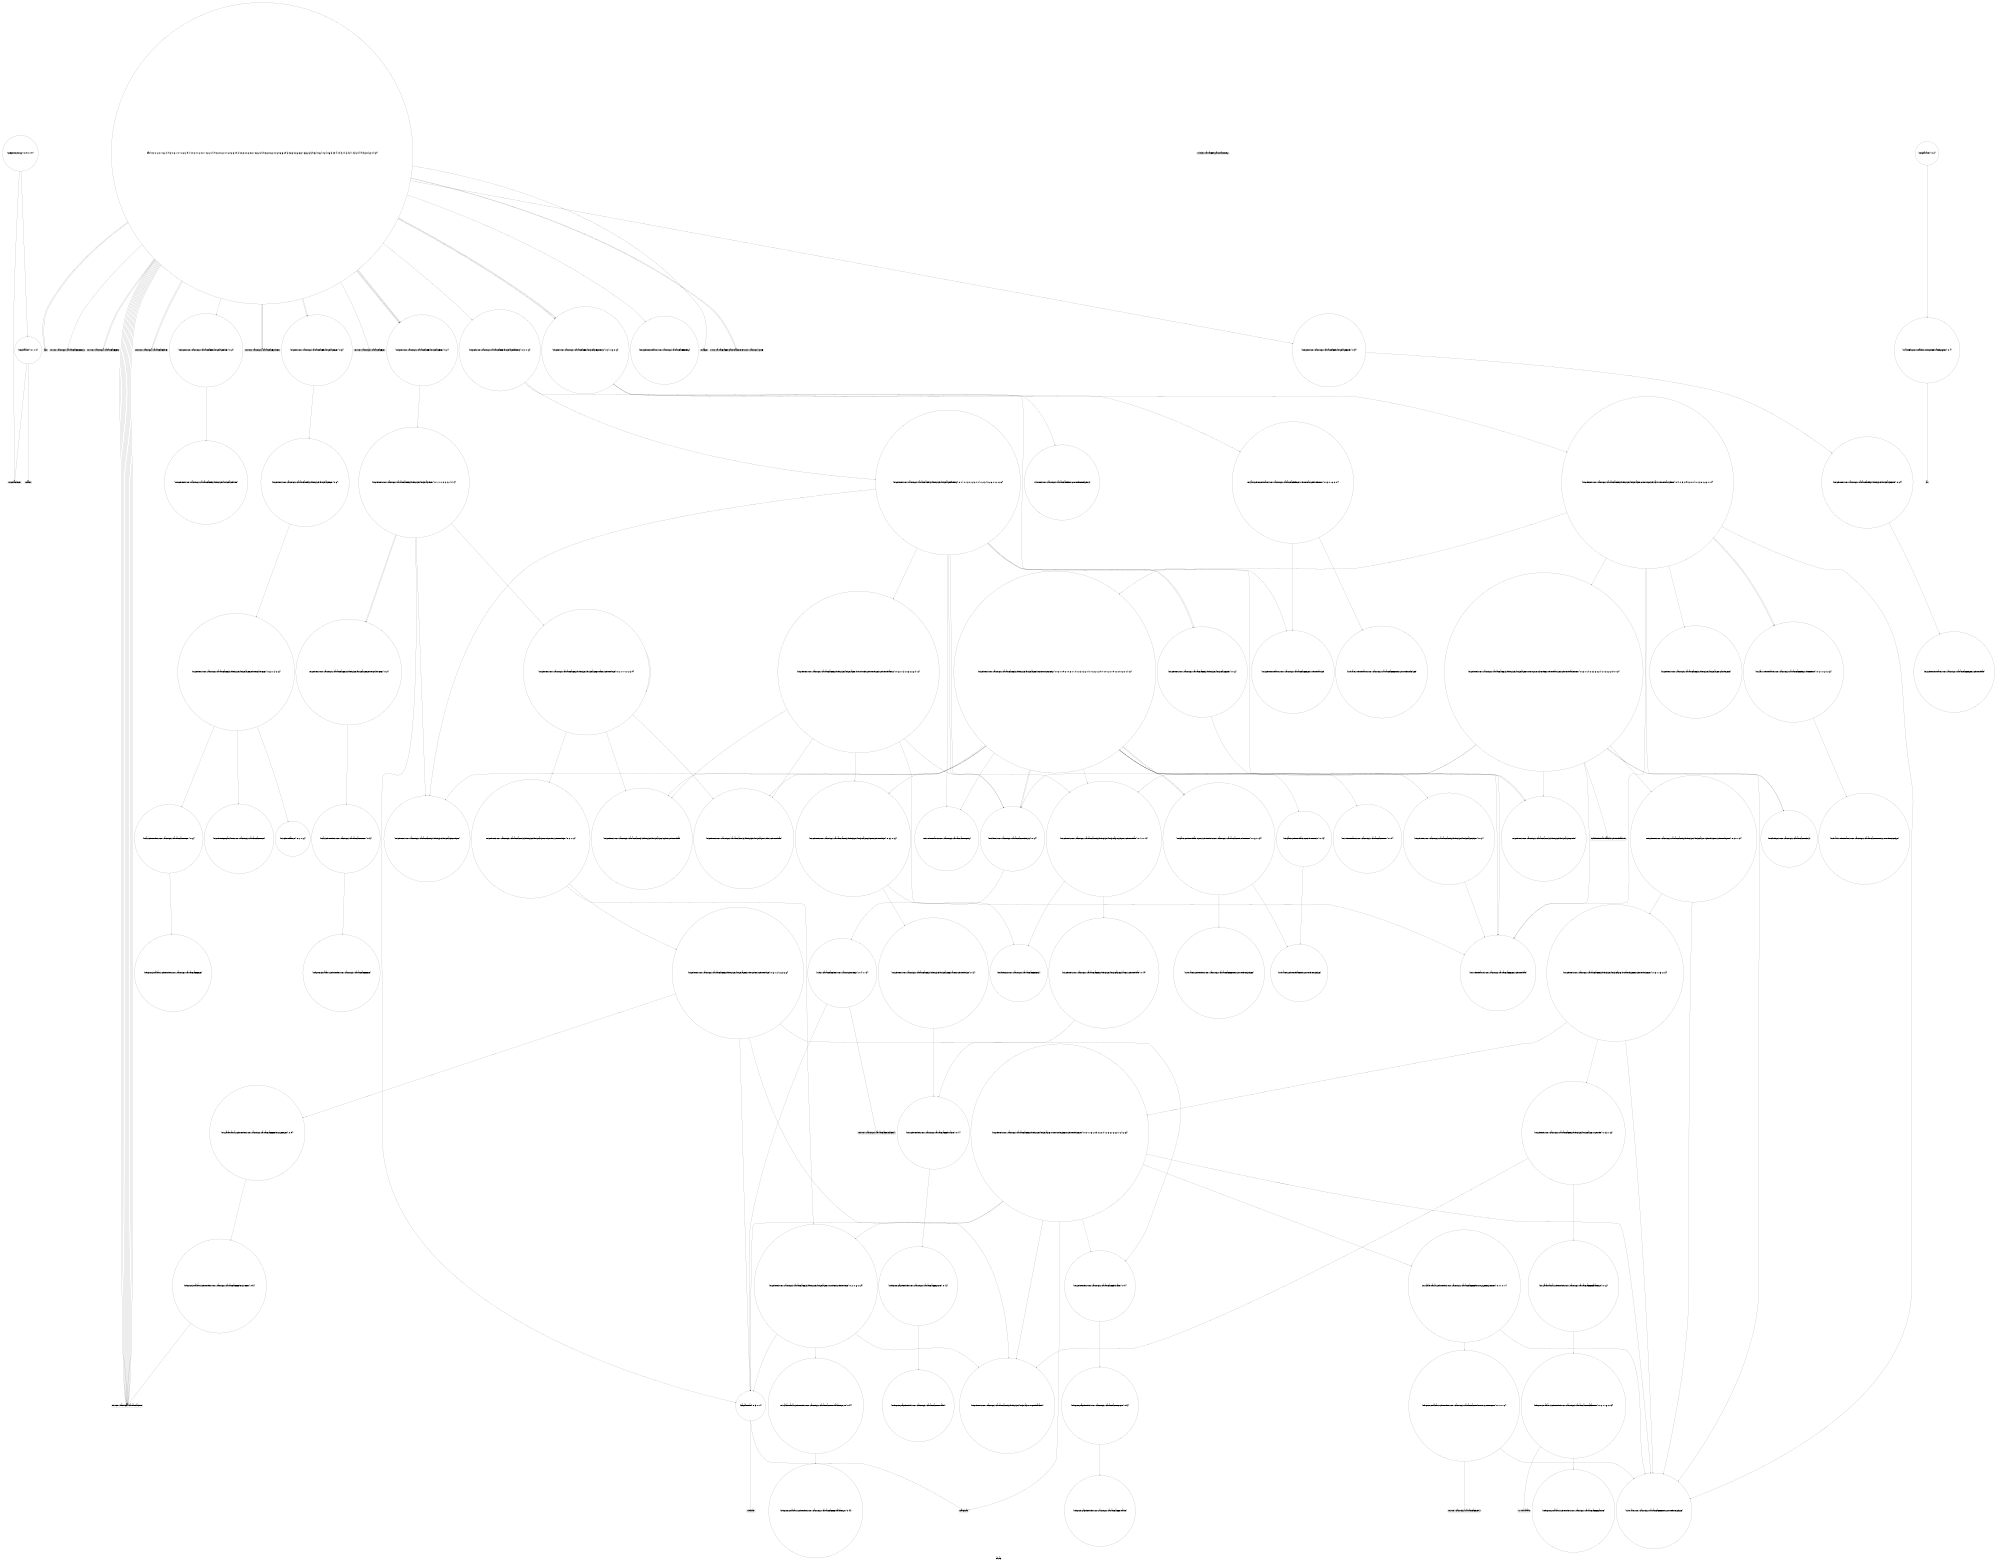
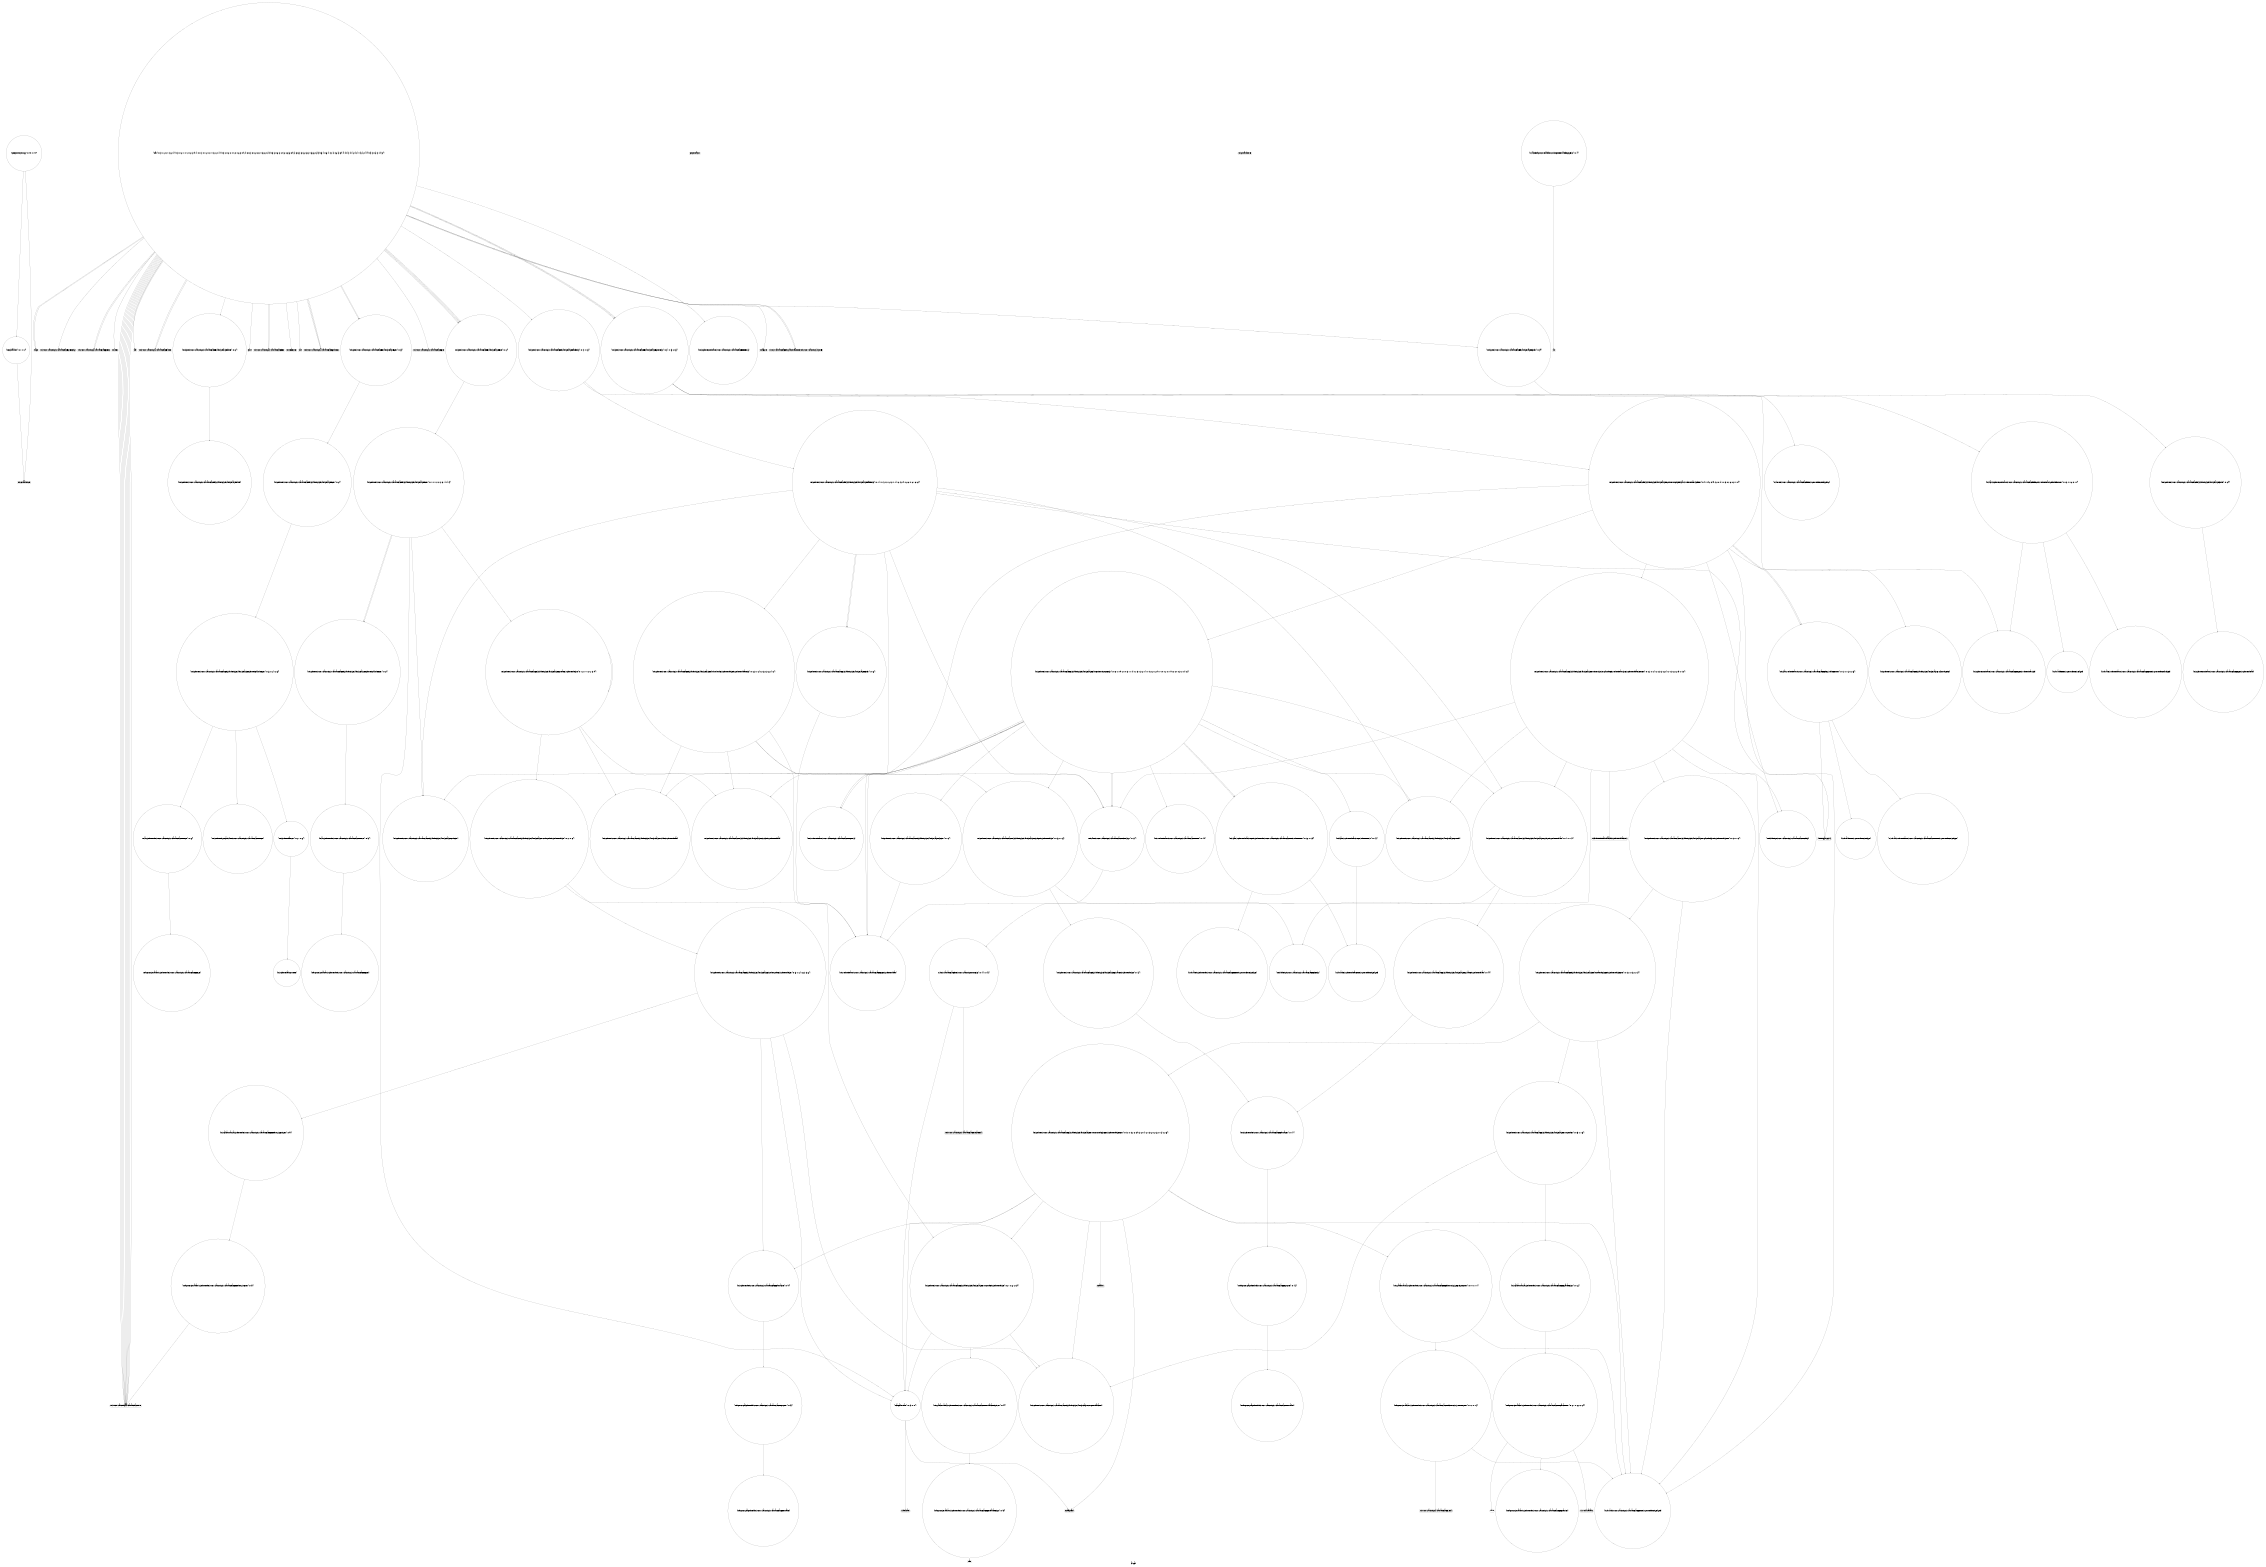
node "__gxx_personality_v0": added
node "_ZSt4endlIcSt11char_traitsIcEERSt13basic_ostreamIT_T0_ES6_": removed
node "_ZNSt8ios_base4InitD1Ev": added
node "{__cxx_global_var_init.1|{<s0>3}}": removed
node "_ZNSolsEm": added
node "scanf": added
node "fprintf": added
node "_ZNSt7__cxx1112basic_stringIcSt11char_traitsIcESaIcEEixEm": added
node "_ZNSolsEPFRSoS_E": added
node "printf": added
node "__cxa_atexit": removed
node "{_ZSt7forwardIRbEOT_RNSt16remove_referenceIS1_E4typeE}": added
node "llvm.memcpy.p0i8.p0i8.i64": added
node "{_ZSt7forwardIbEOT_RNSt16remove_referenceIS0_E4typeE}": added
node "{_ZNSt15_Rb_tree_header8_M_resetEv}": added
node "__cxa_rethrow": added
node "_Znwm": added
node "_ZdlPv": added
